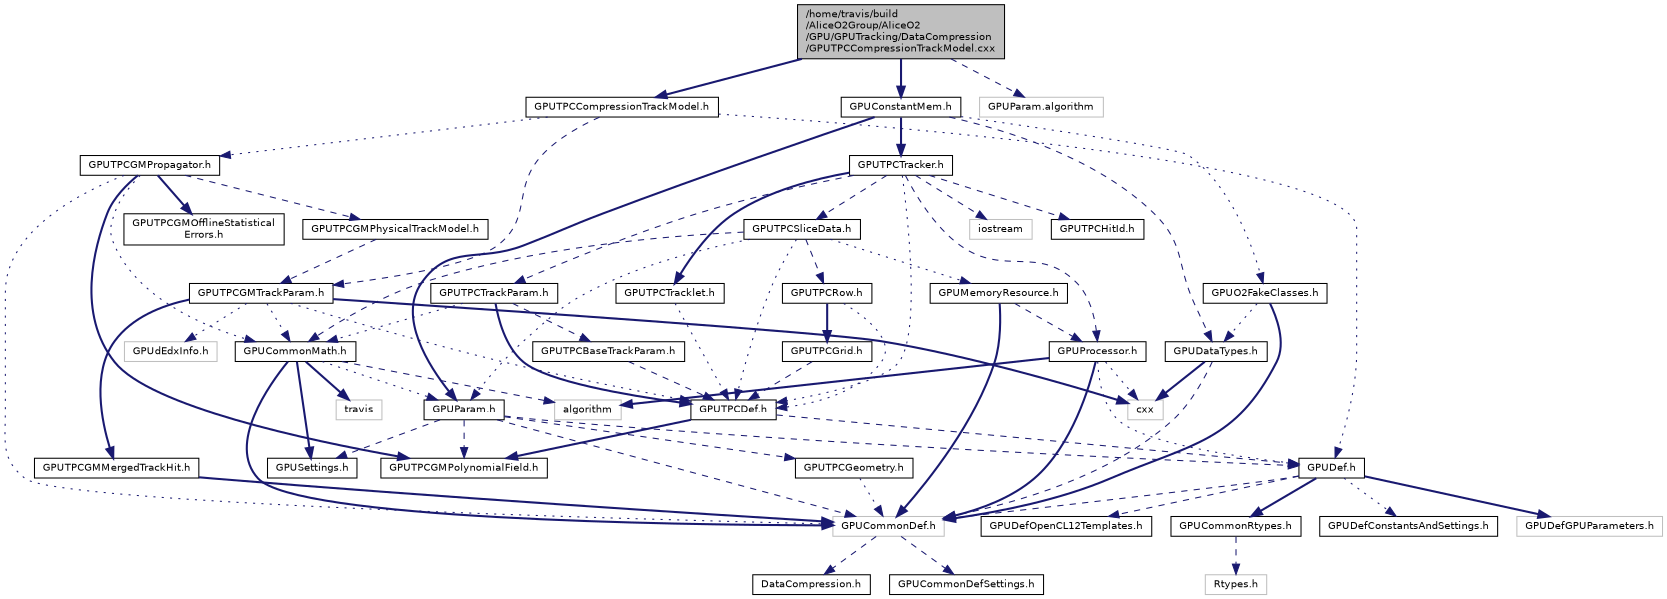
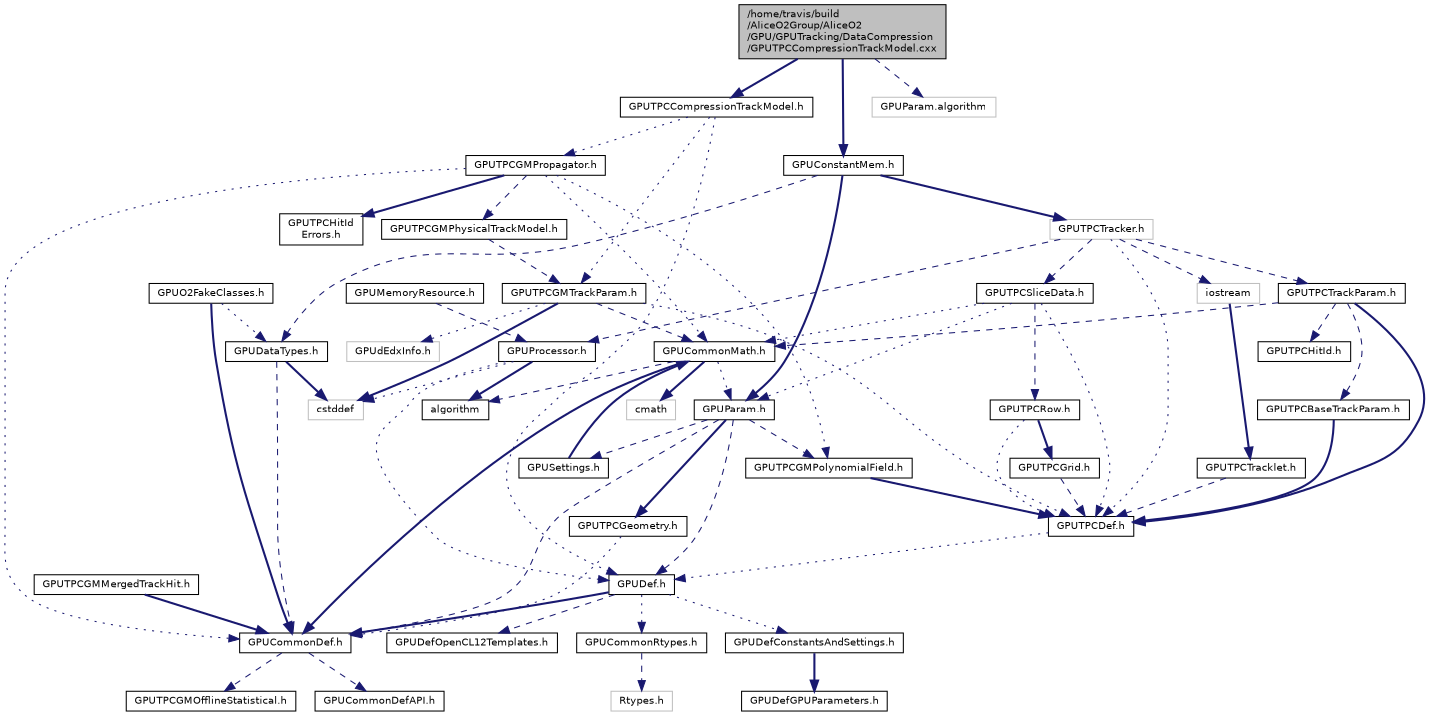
edge "GPUConstantMem.h" -> "GPUO2FakeClasses.h": removed
node "GPUTPCTracker.h": color black -> grey75
edge "GPUTPCTracker.h" -> "GPUTPCHitId.h": now "GPUTPCTrackParam.h" -> "GPUTPCHitId.h"
edge "GPUTPCTracker.h" -> "GPUTPCTracklet.h": now "iostream" -> "GPUTPCTracklet.h"
node "GPUTPCGMOfflineStatistical Errors.h": label "GPUTPCGMOfflineStatistical Errors.h" -> "GPUTPCHitId Errors.h"
edge "GPUTPCCompressionTrackModel.h" -> "GPUTPCGMTrackParam.h": style dashed -> dotted
edge "GPUTPCSliceData.h" -> "GPUCommonMath.h": style dashed -> dotted
edge "GPUTPCSliceData.h" -> "GPUMemoryResource.h": removed
edge "GPUTPCGMTrackParam.h" -> "GPUCommonMath.h": style dotted -> dashed
edge "GPUTPCTrackParam.h" -> "GPUCommonMath.h": style dotted -> dashed
edge "GPUTPCGMTrackParam.h" -> "GPUTPCGMMergedTrackHit.h": removed
edge "GPUTPCTracklet.h" -> "GPUTPCDef.h": style dotted -> dashed
edge "GPUTPCBaseTrackParam.h" -> "GPUTPCDef.h": style dashed -> bold
edge "GPUTPCGMPropagator.h" -> "GPUTPCGMPolynomialField.h": style bold -> dotted
edge "GPUCommonMath.h" -> "GPUSettings.h": reversed
node "travis": label "travis" -> "cmath"
node "algorithm": color grey75 -> black
node "cxx": label "cxx" -> "cstddef"
edge "GPUMemoryResource.h" -> "GPUCommonDef.h": removed
edge "GPUParam.h" -> "GPUTPCGeometry.h": style dashed -> bold
edge "GPUTPCDef.h" -> "GPUTPCGMPolynomialField.h": reversed
edge "GPUTPCDef.h" -> "GPUDef.h": style dashed -> dotted
edge "GPUProcessor.h" -> "GPUCommonDef.h": removed
edge "GPUDef.h" -> "GPUCommonRtypes.h": style bold -> dotted
edge "GPUDef.h" -> "GPUDefGPUParameters.h": now "GPUDefConstantsAndSettings.h" -> "GPUDefGPUParameters.h"
edge "GPUDef.h" -> "GPUCommonDef.h": style dashed -> bold
node "GPUCommonDef.h": color grey75 -> black
node "GPUDefGPUParameters.h": color grey75 -> black
node "DataCompression.h": label "DataCompression.h" -> "GPUCommonDefAPI.h"
node "GPUCommonDefSettings.h": label "GPUCommonDefSettings.h" -> "GPUTPCGMOfflineStatistical.h"
